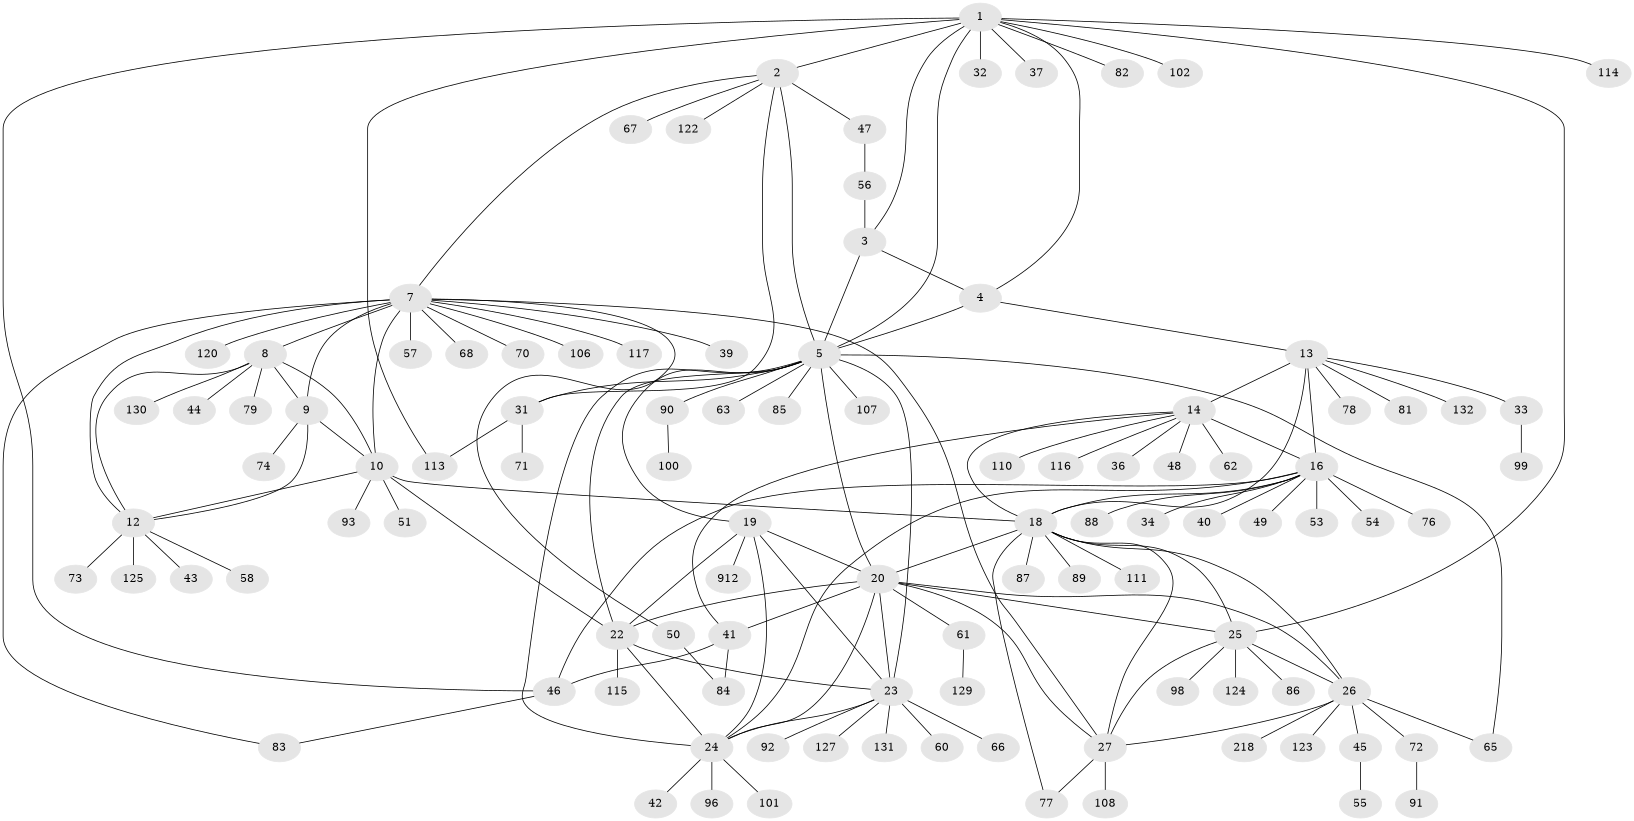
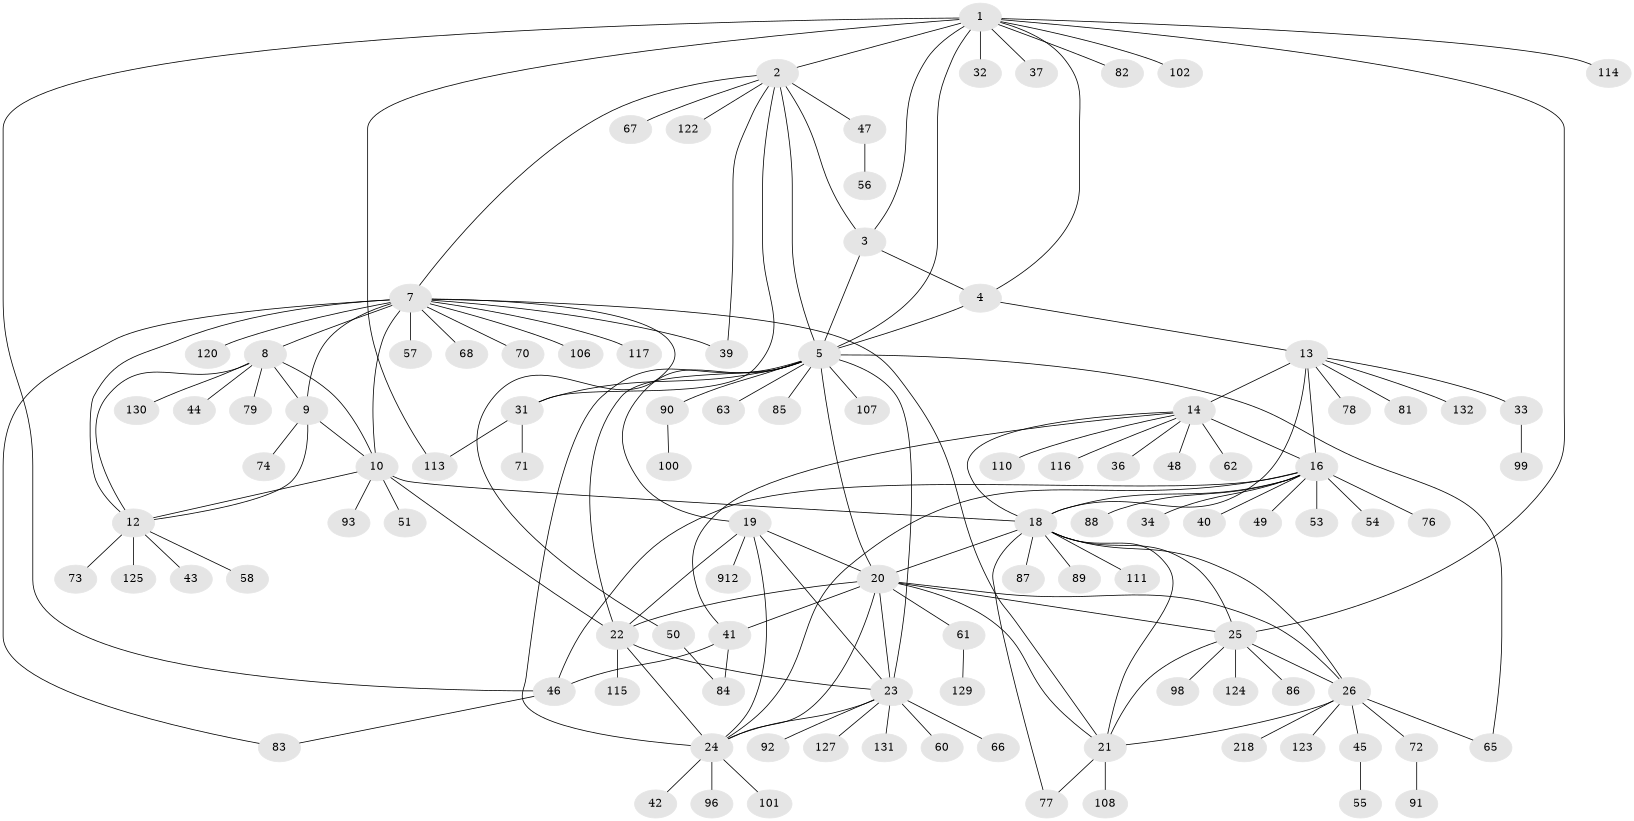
edge "2" -- "39": added
edge "56" -- "3": now "2" -- "3"
node "27": label "27" -> "21"
